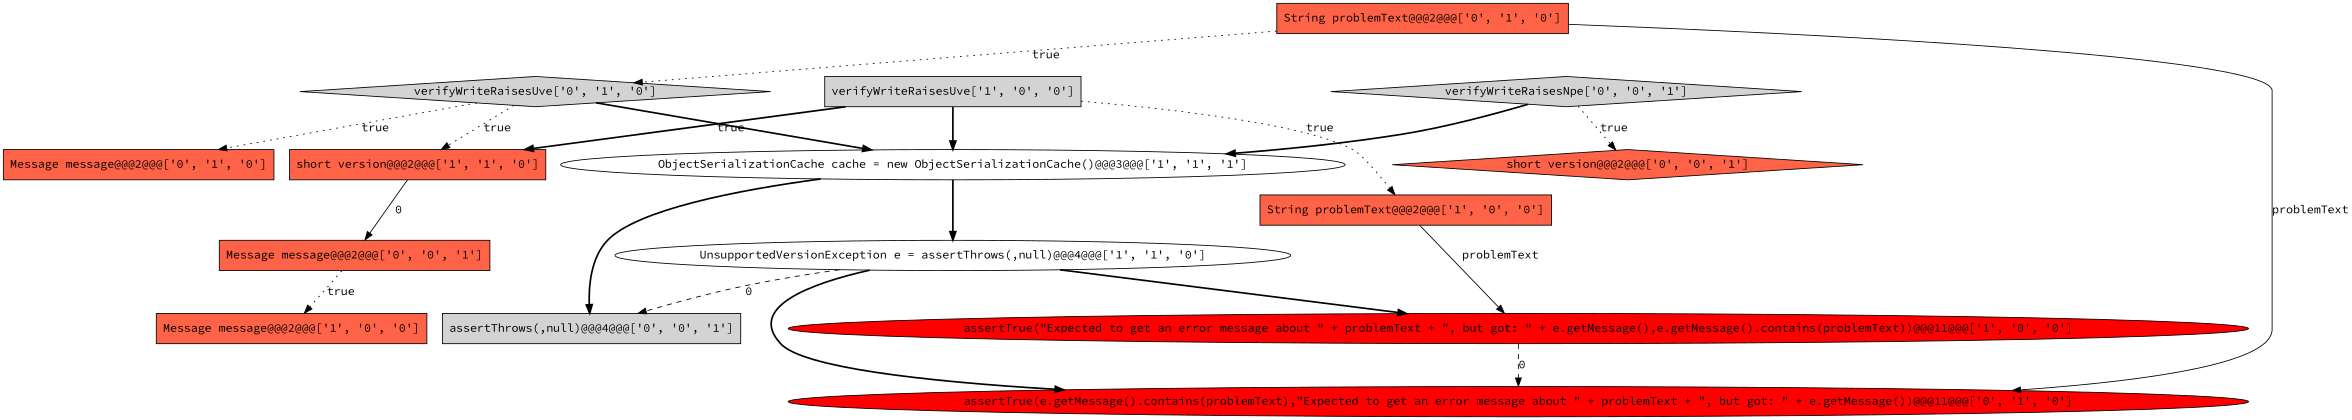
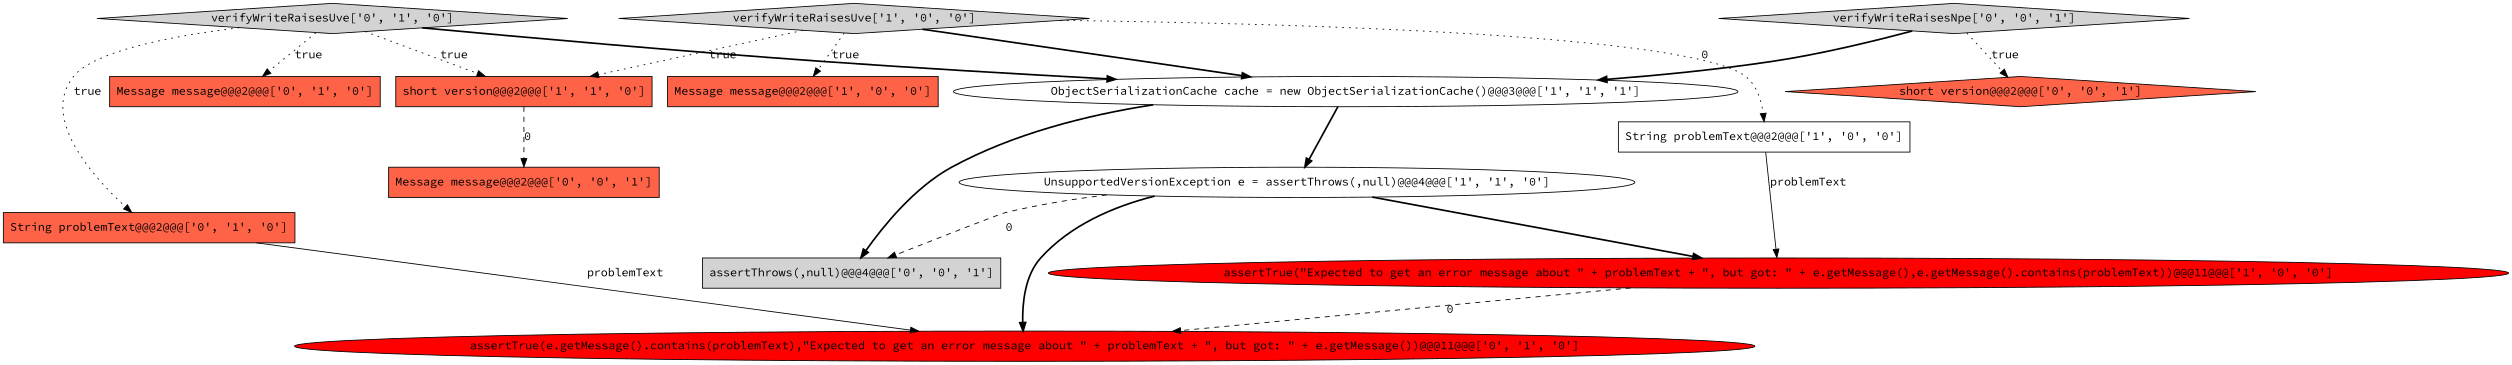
edge "String problemText@@@2@@@['0', '1', '0']" -> "verifyWriteRaisesUve['0', '1', '0']": reversed
node "verifyWriteRaisesUve['1', '0', '0']": shape box -> diamond
edge "verifyWriteRaisesUve['1', '0', '0']" -> "short version@@@2@@@['1', '1', '0']": style bold -> dotted
edge "verifyWriteRaisesUve['1', '0', '0']" -> "String problemText@@@2@@@['1', '0', '0']": label "true" -> "0"
edge "short version@@@2@@@['1', '1', '0']" -> "Message message@@@2@@@['0', '0', '1']": style solid -> dashed
node "String problemText@@@2@@@['1', '0', '0']": fillcolor tomato -> white
edge "Message message@@@2@@@['0', '0', '1']" -> "Message message@@@2@@@['1', '0', '0']": now "verifyWriteRaisesUve['1', '0', '0']" -> "Message message@@@2@@@['1', '0', '0']"
